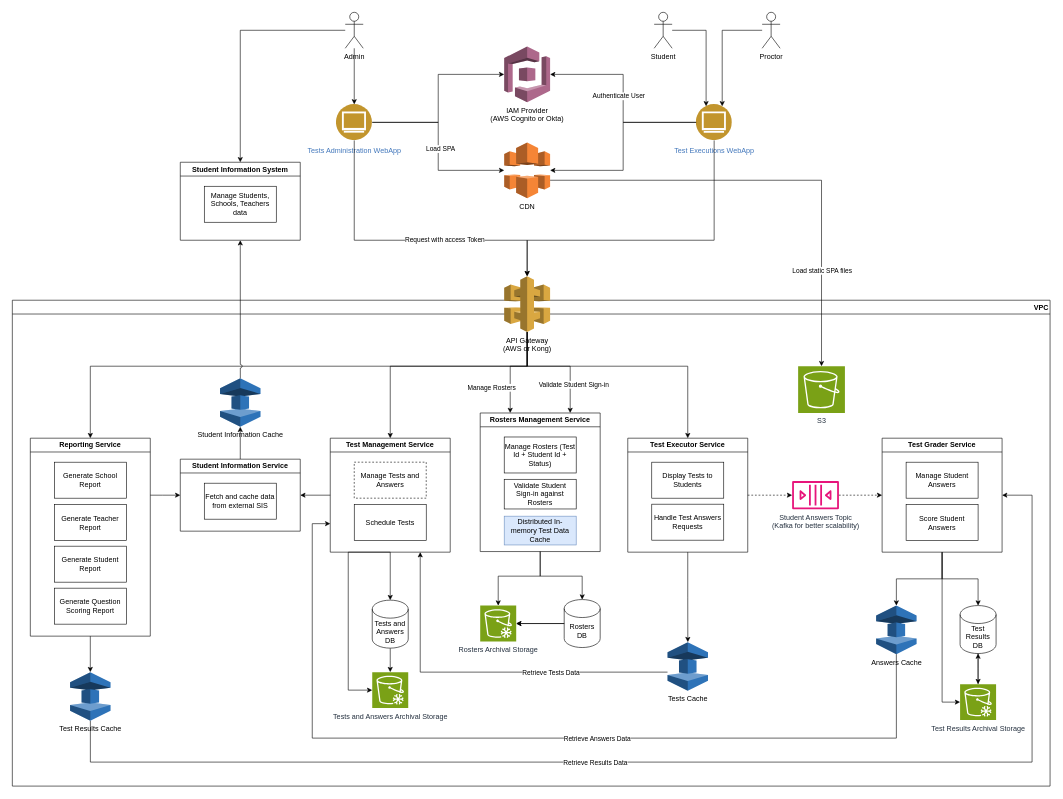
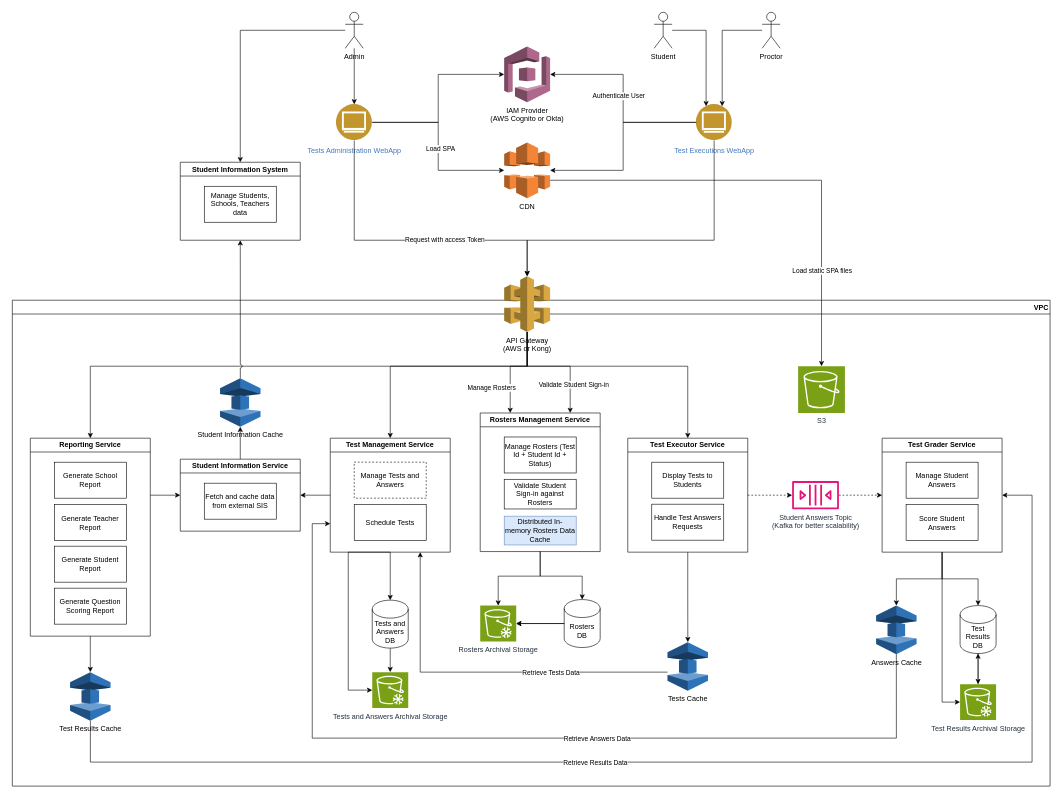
node "Distributed In-memory Test Data Cache": label "Distributed In-memory Test Data Cache" -> "Distributed In-memory Rosters Data Cache"
